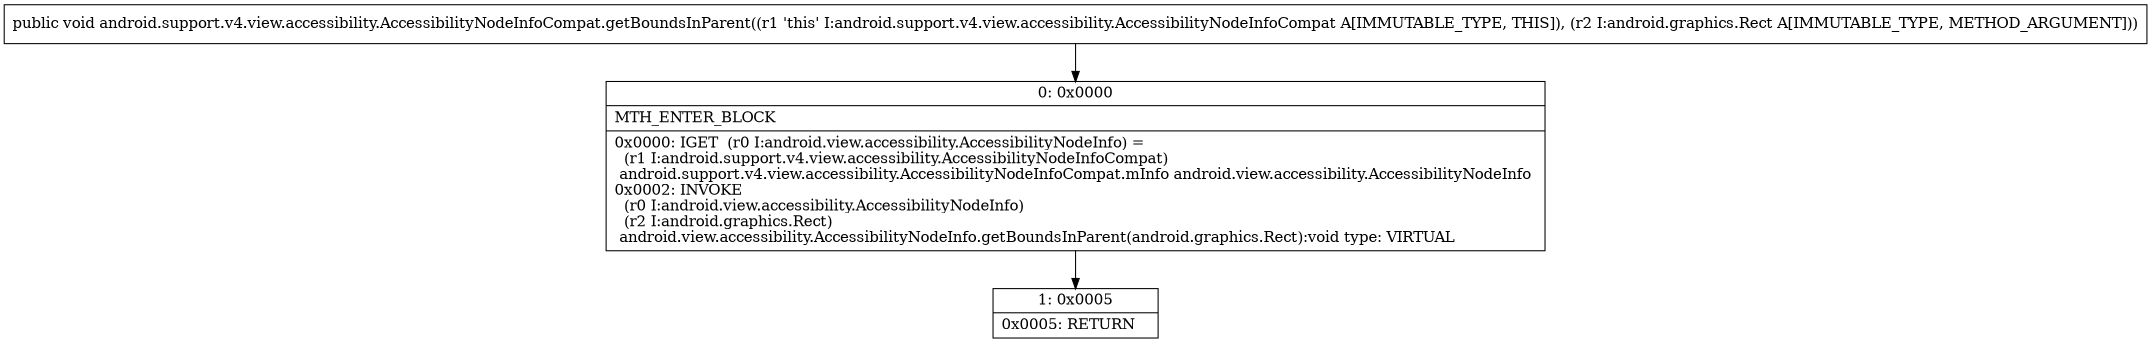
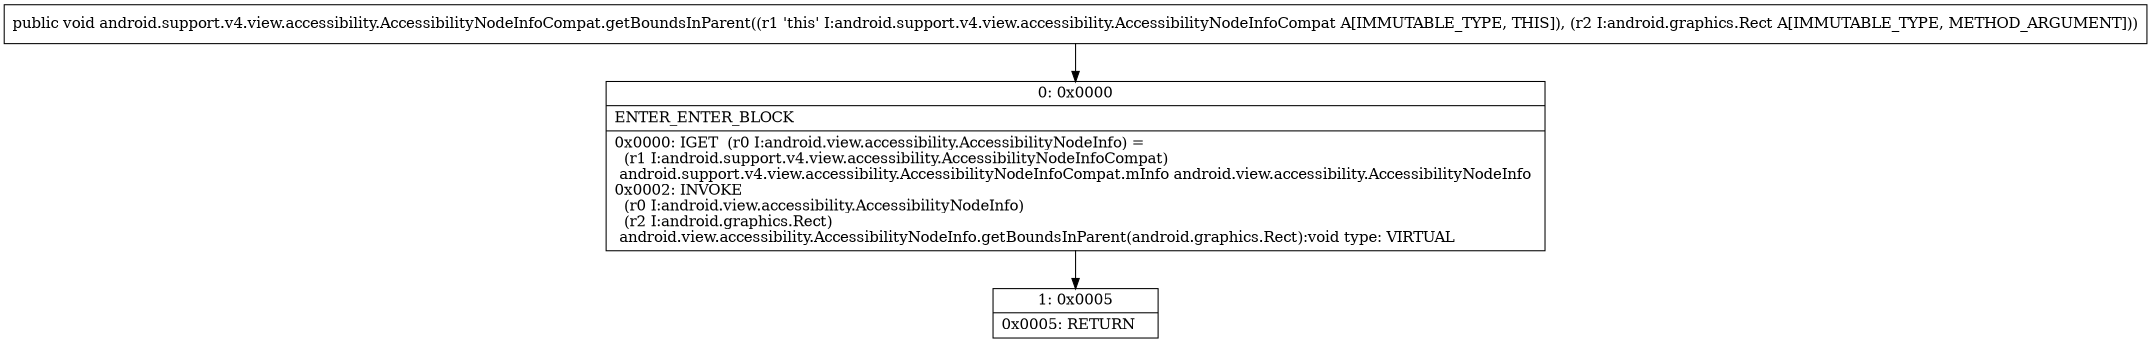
node "0: 0x0000": text "MTH_ENTER_BLOCK" -> "ENTER_ENTER_BLOCK"
